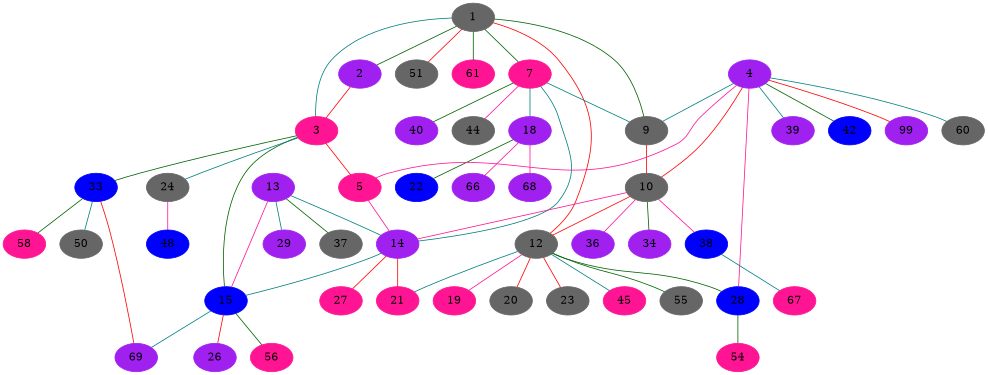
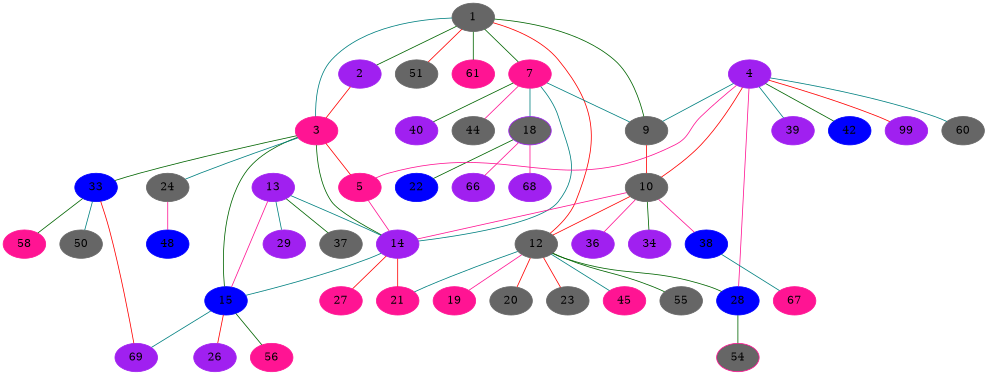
node "18": fillcolor purple -> gray40
edge "3" -- "14": added
node "54": fillcolor deeppink -> gray40
